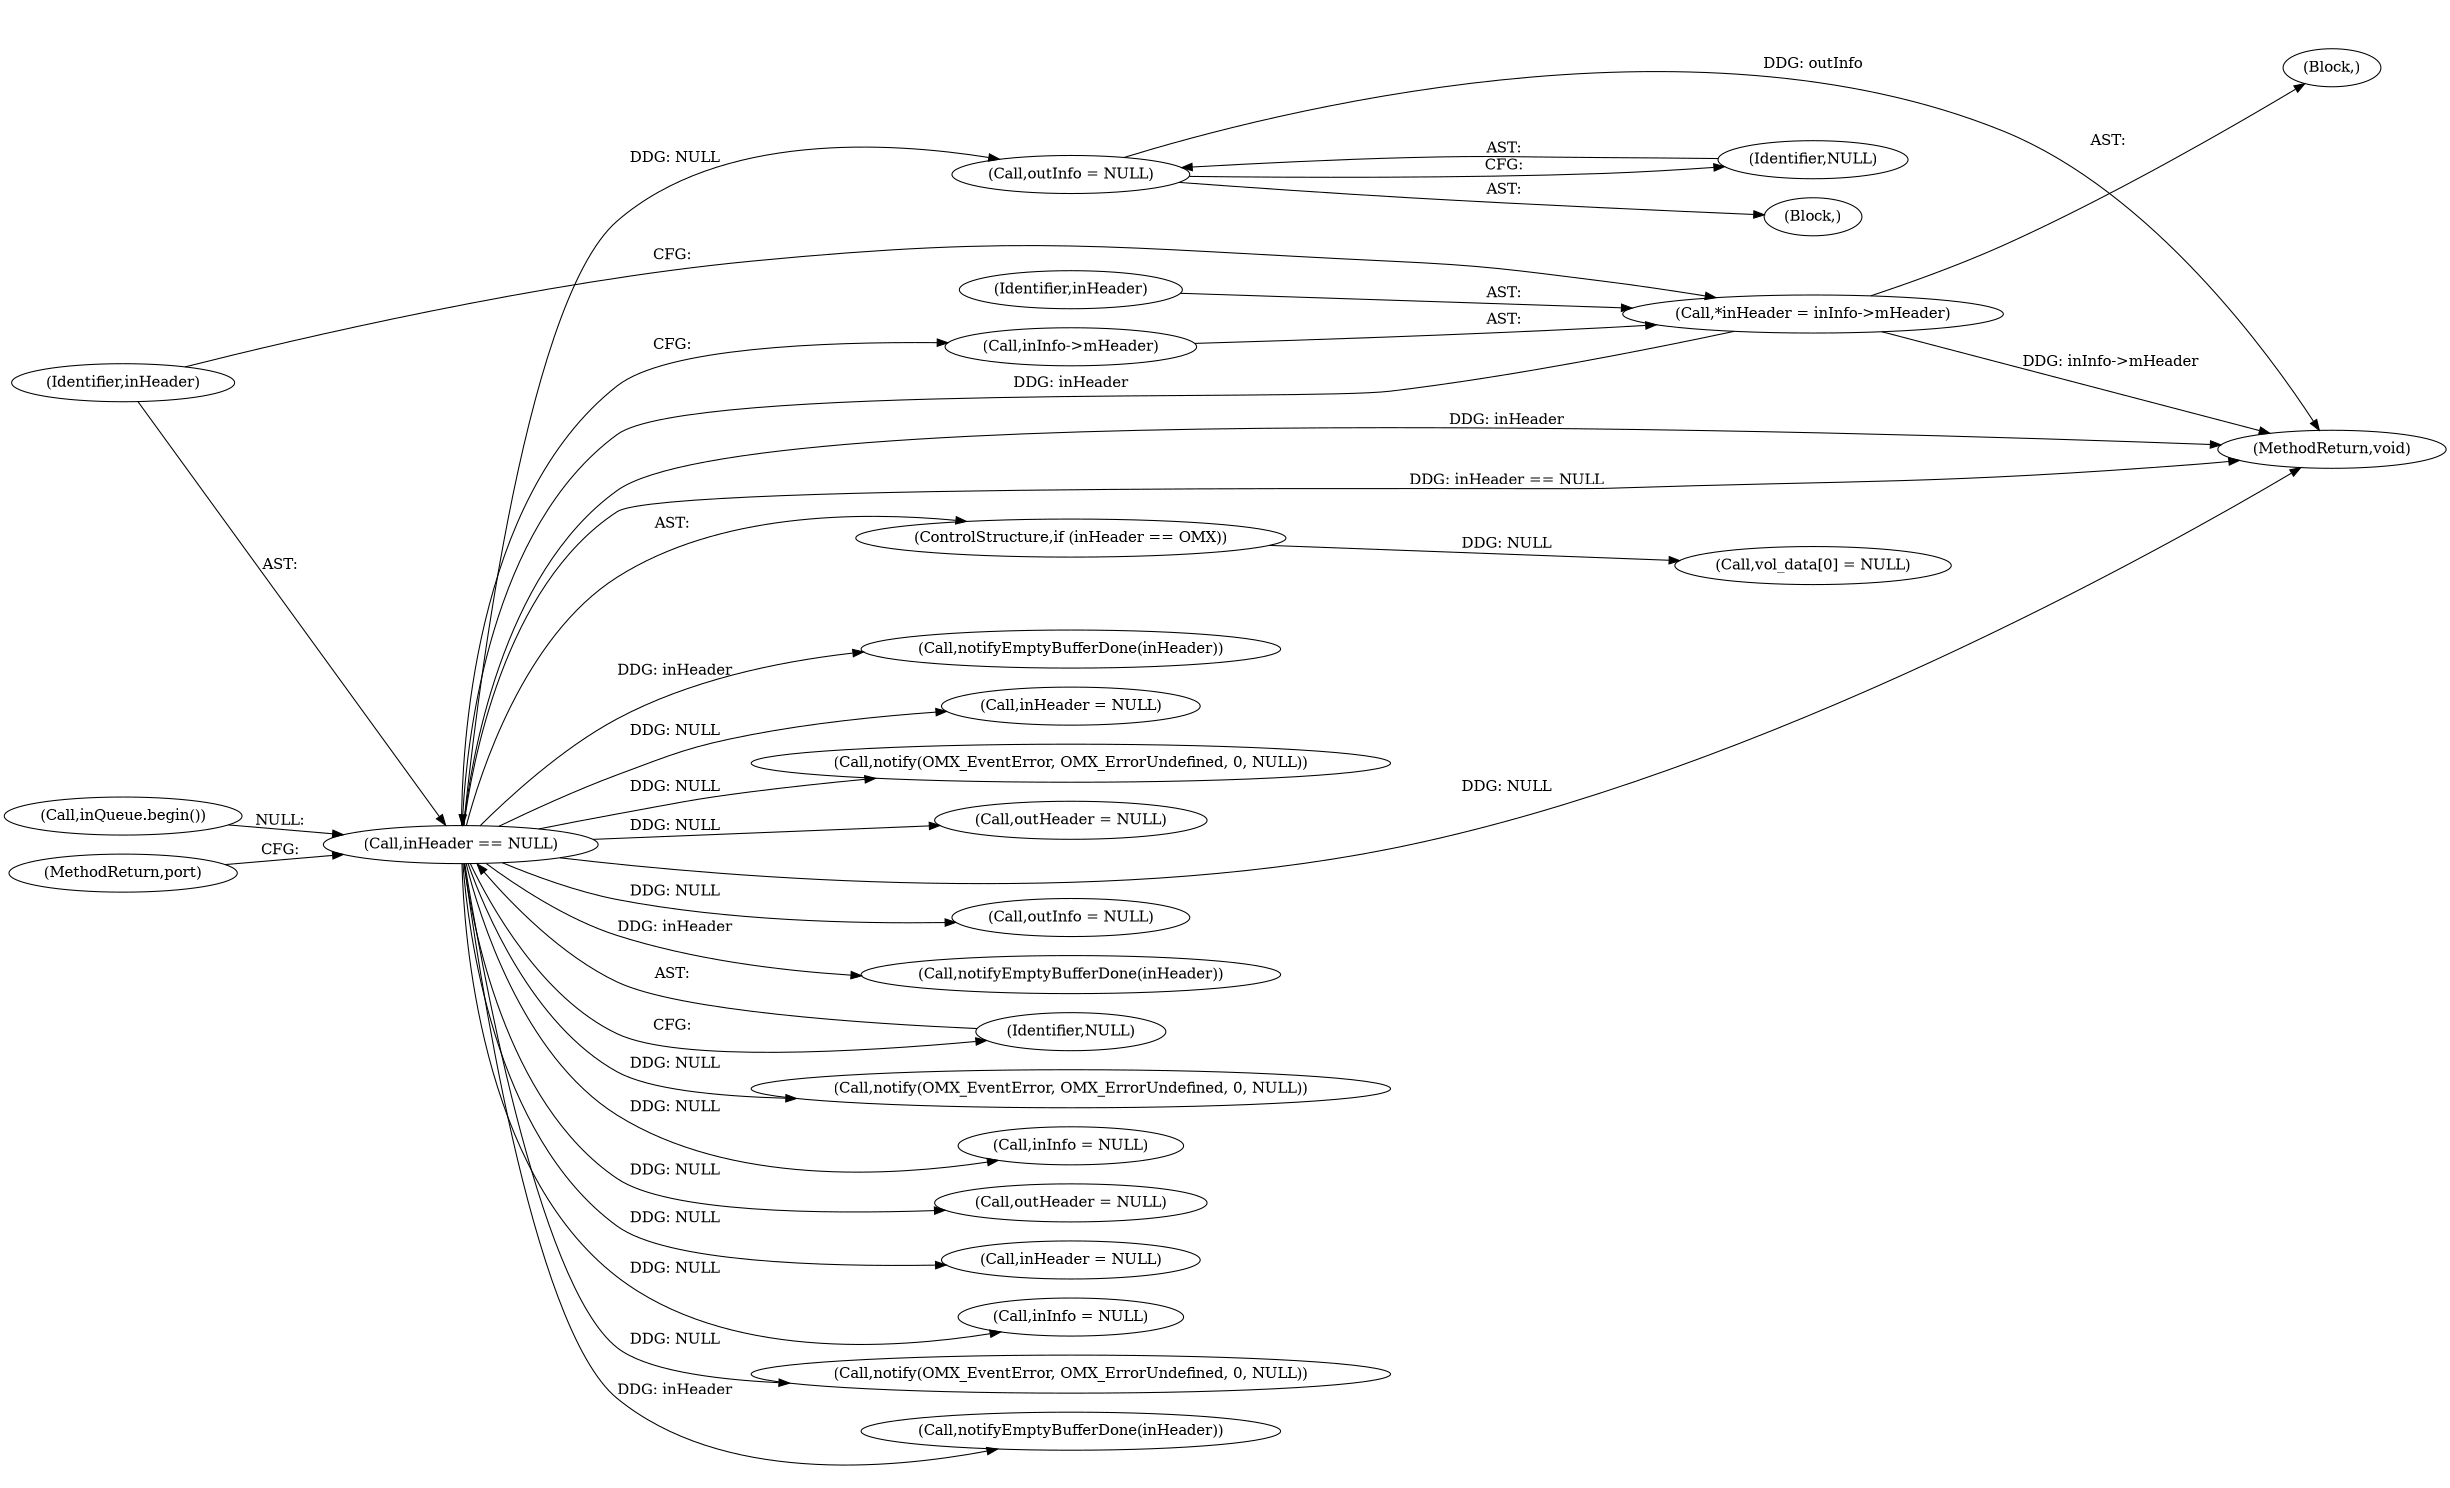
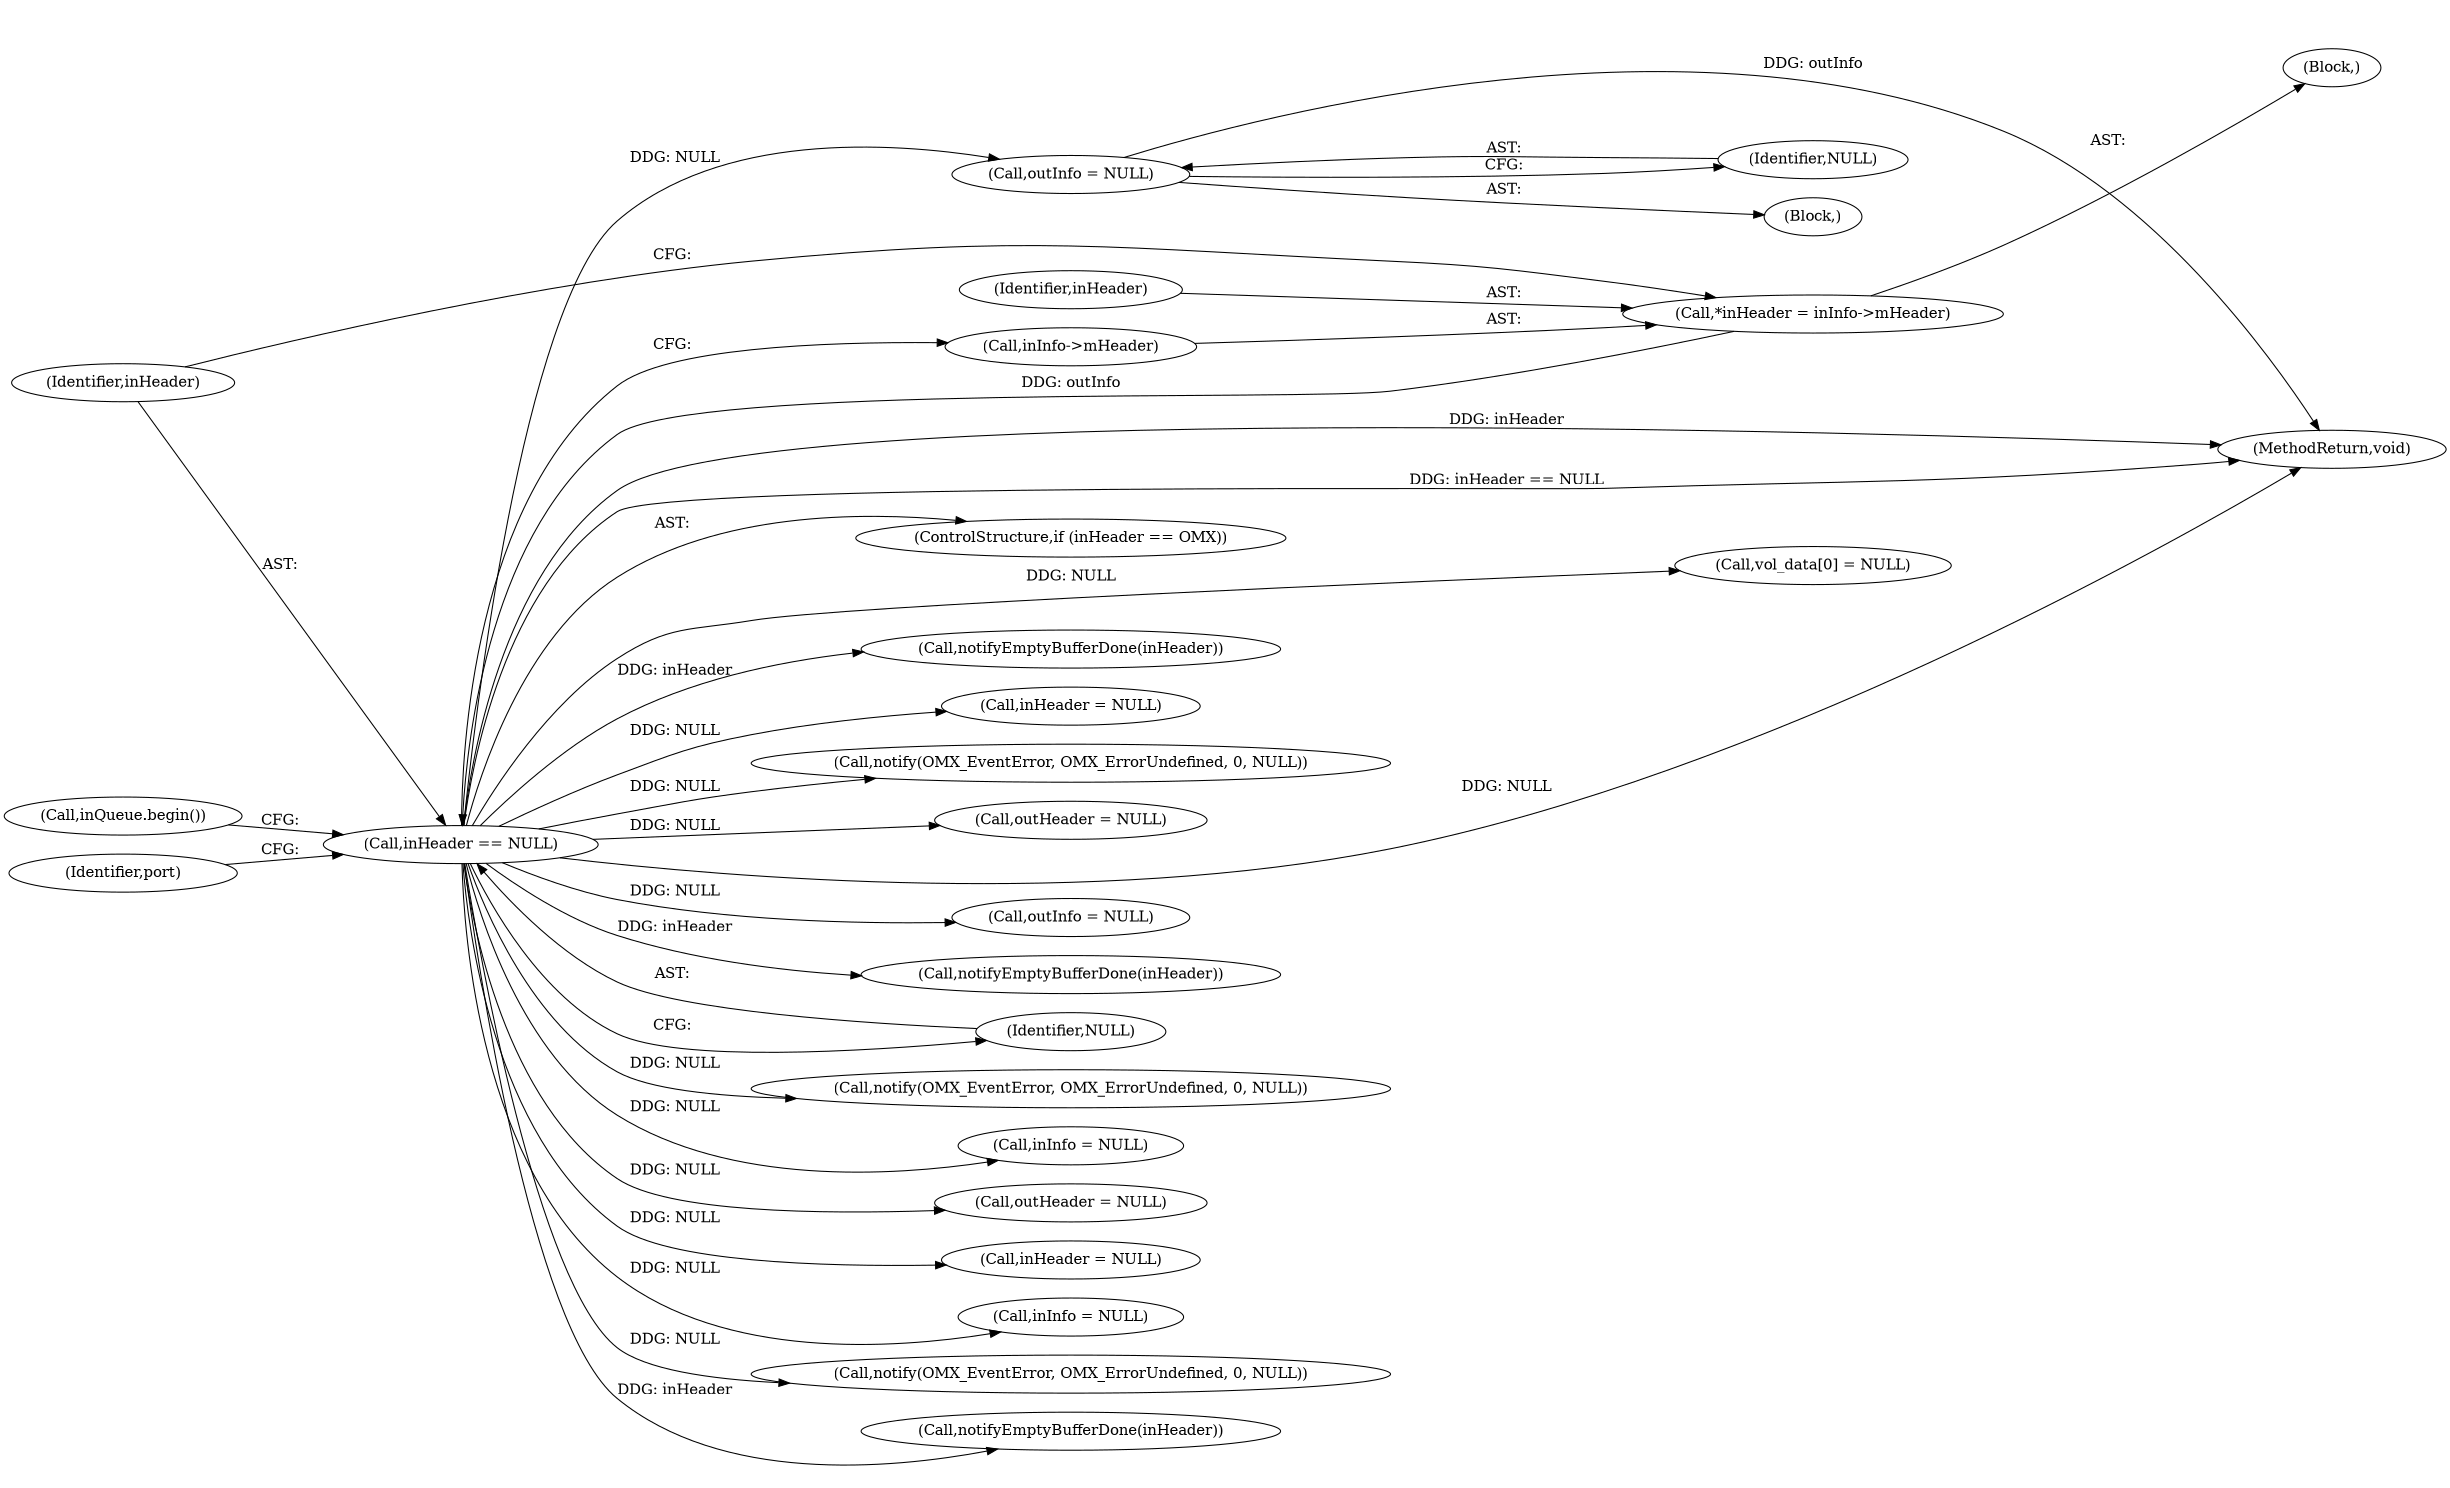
edge "(Call,*inHeader = inInfo->mHeader)" -> "(MethodReturn,void)": removed, label "DDG: inInfo->mHeader"
edge "(Call,*inHeader = inInfo->mHeader)" -> "(Call,inHeader == NULL)": label "DDG: inHeader" -> "DDG: outInfo"
edge "(ControlStructure,if (inHeader == OMX))" -> "(Call,vol_data[0] = NULL)": now "(Call,inHeader == NULL)" -> "(Call,vol_data[0] = NULL)"
edge "(Call,inQueue.begin())" -> "(Call,inHeader == NULL)": label "NULL: " -> "CFG: "
node "(MethodReturn,port)": label "(MethodReturn,port)" -> "(Identifier,port)"
